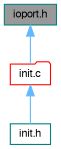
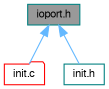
edge "init.h" -> "init.c": now "init.h" -> "ioport.h"
